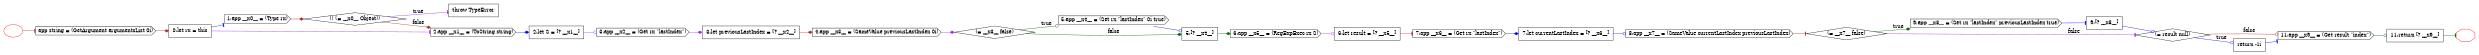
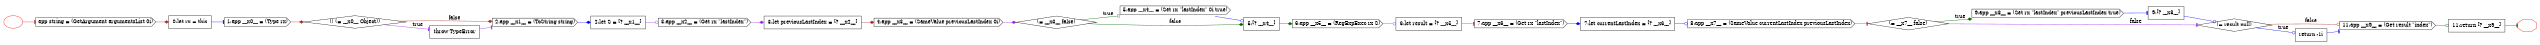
edge "0:let rx = this" -> "2:app __x1__ = (ToString string)": now "throw TypeError" -> "2:app __x1__ = (ToString string)"
